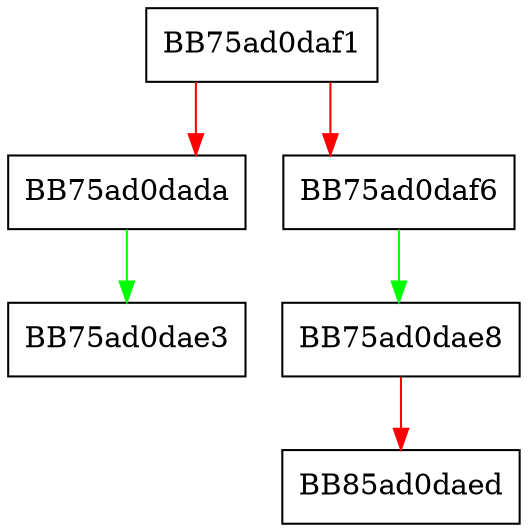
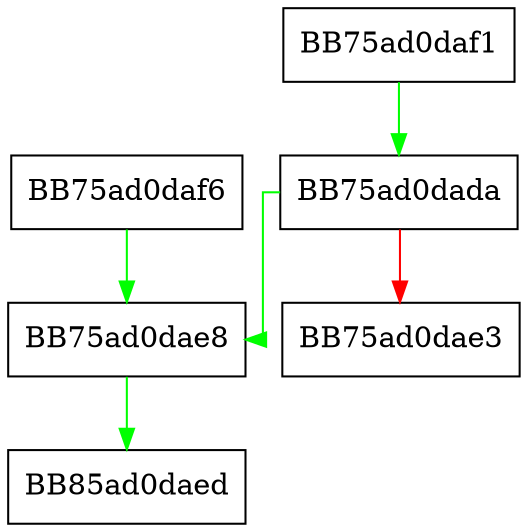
edge "BB75ad0daf1" -> "BB75ad0dada": color red -> green
edge "BB75ad0daf1" -> "BB75ad0daf6": removed
edge "BB75ad0dada" -> "BB75ad0dae3": color green -> red
edge "BB75ad0dada" -> "BB75ad0dae8": added
edge "BB75ad0dae8" -> "BB85ad0daed": color red -> green
